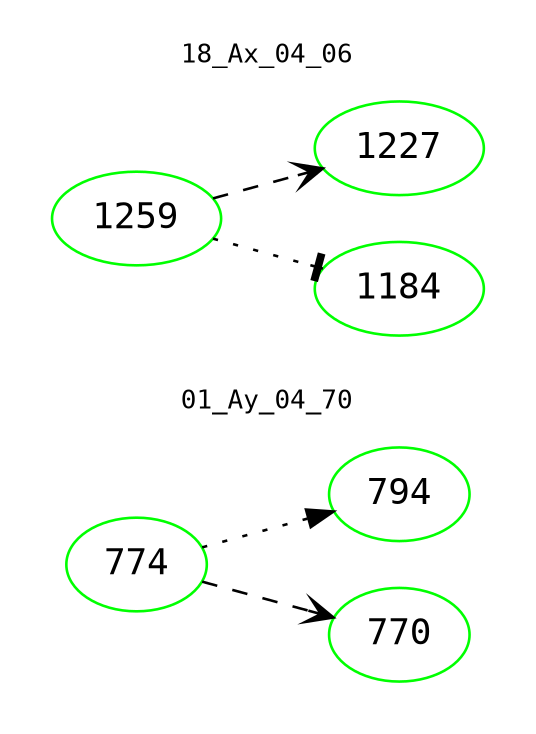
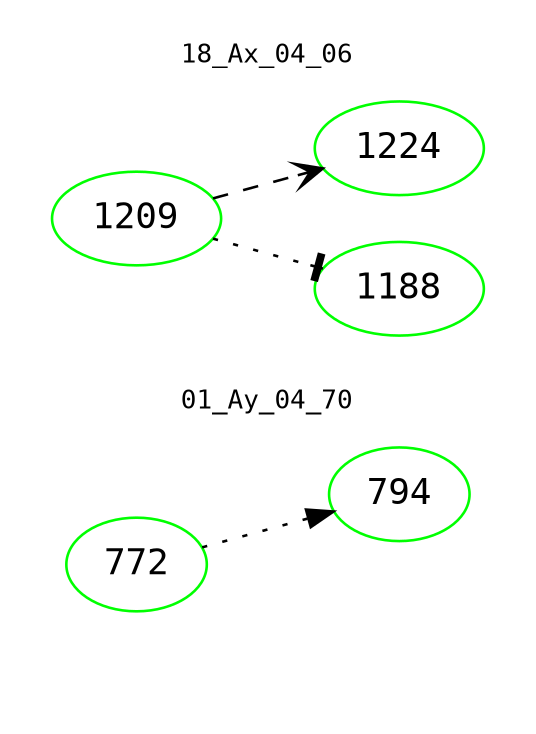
node "1227": label "1227" -> "1224"
node "1259": label "1259" -> "1209"
node "1184": label "1184" -> "1188"
node "774": label "774" -> "772"
node "770": removed
